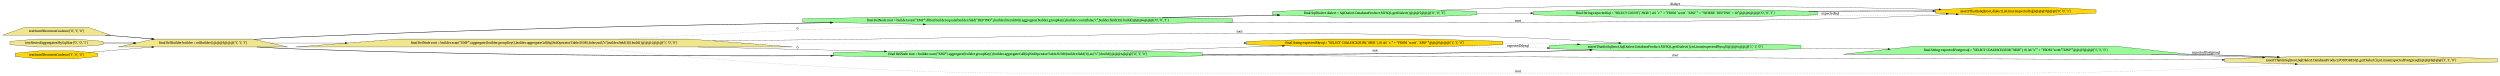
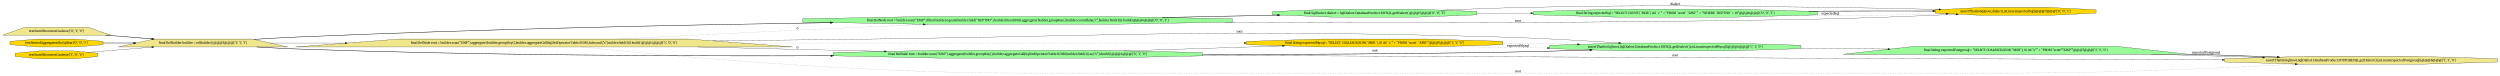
node "testNestedAggregatesMySqlStar['0', '0', '1']": fillcolor khaki -> gold
